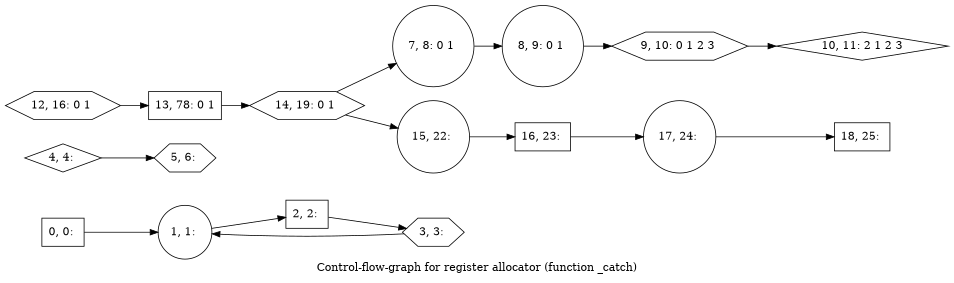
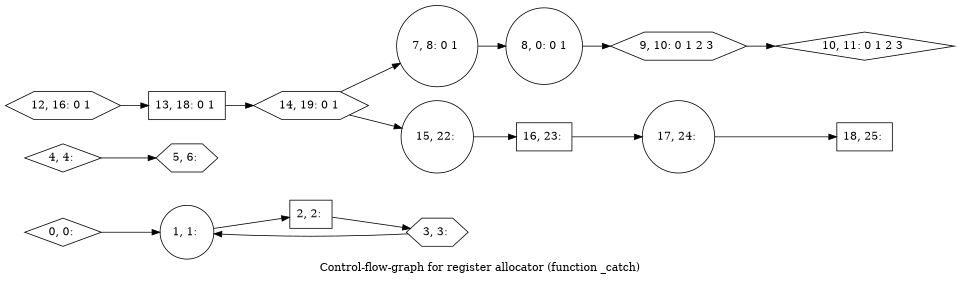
node "8, 9: 0 1": label "8, 9: 0 1" -> "8, 0: 0 1"
node "10, 11: 2 1 2 3": label "10, 11: 2 1 2 3" -> "10, 11: 0 1 2 3"
node "13, 78: 0 1": label "13, 78: 0 1" -> "13, 18: 0 1"
node "0, 0:": shape box -> diamond
